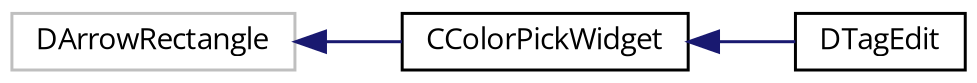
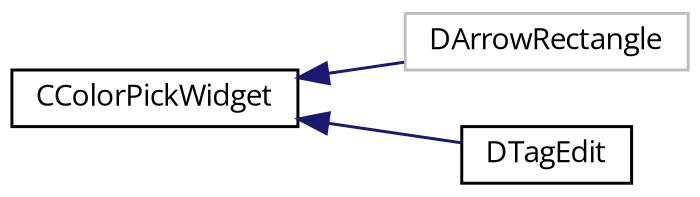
edge "CColorPickWidget" -> "DArrowRectangle": reversed
